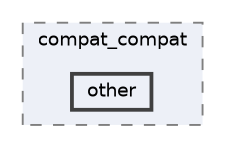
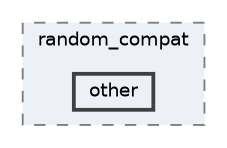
cluster "compat_compat": label "compat_compat" -> "random_compat"
